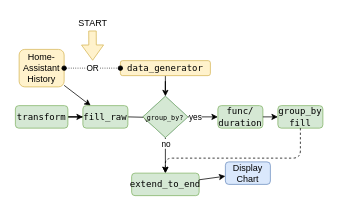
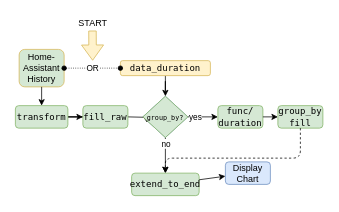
node "Home-Assistant History": fillcolor #fff2cc -> #d5e8d4
node "data_generator": label "data_generator" -> "data_duration"
edge "Home-Assistant History" -> "fill_raw": now "Home-Assistant History" -> "transform"
